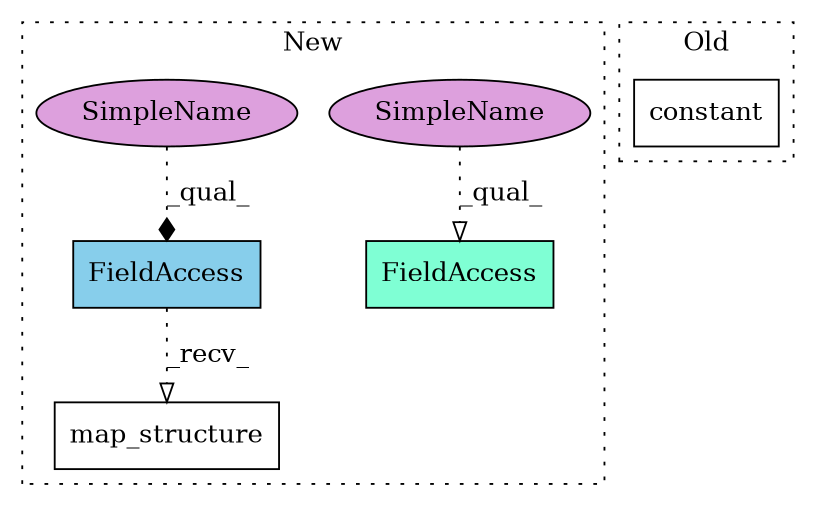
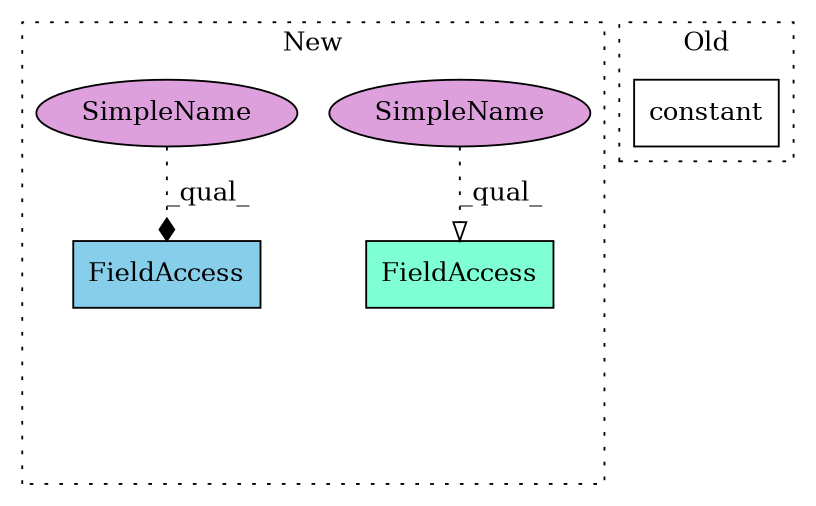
node "map_structure": removed
